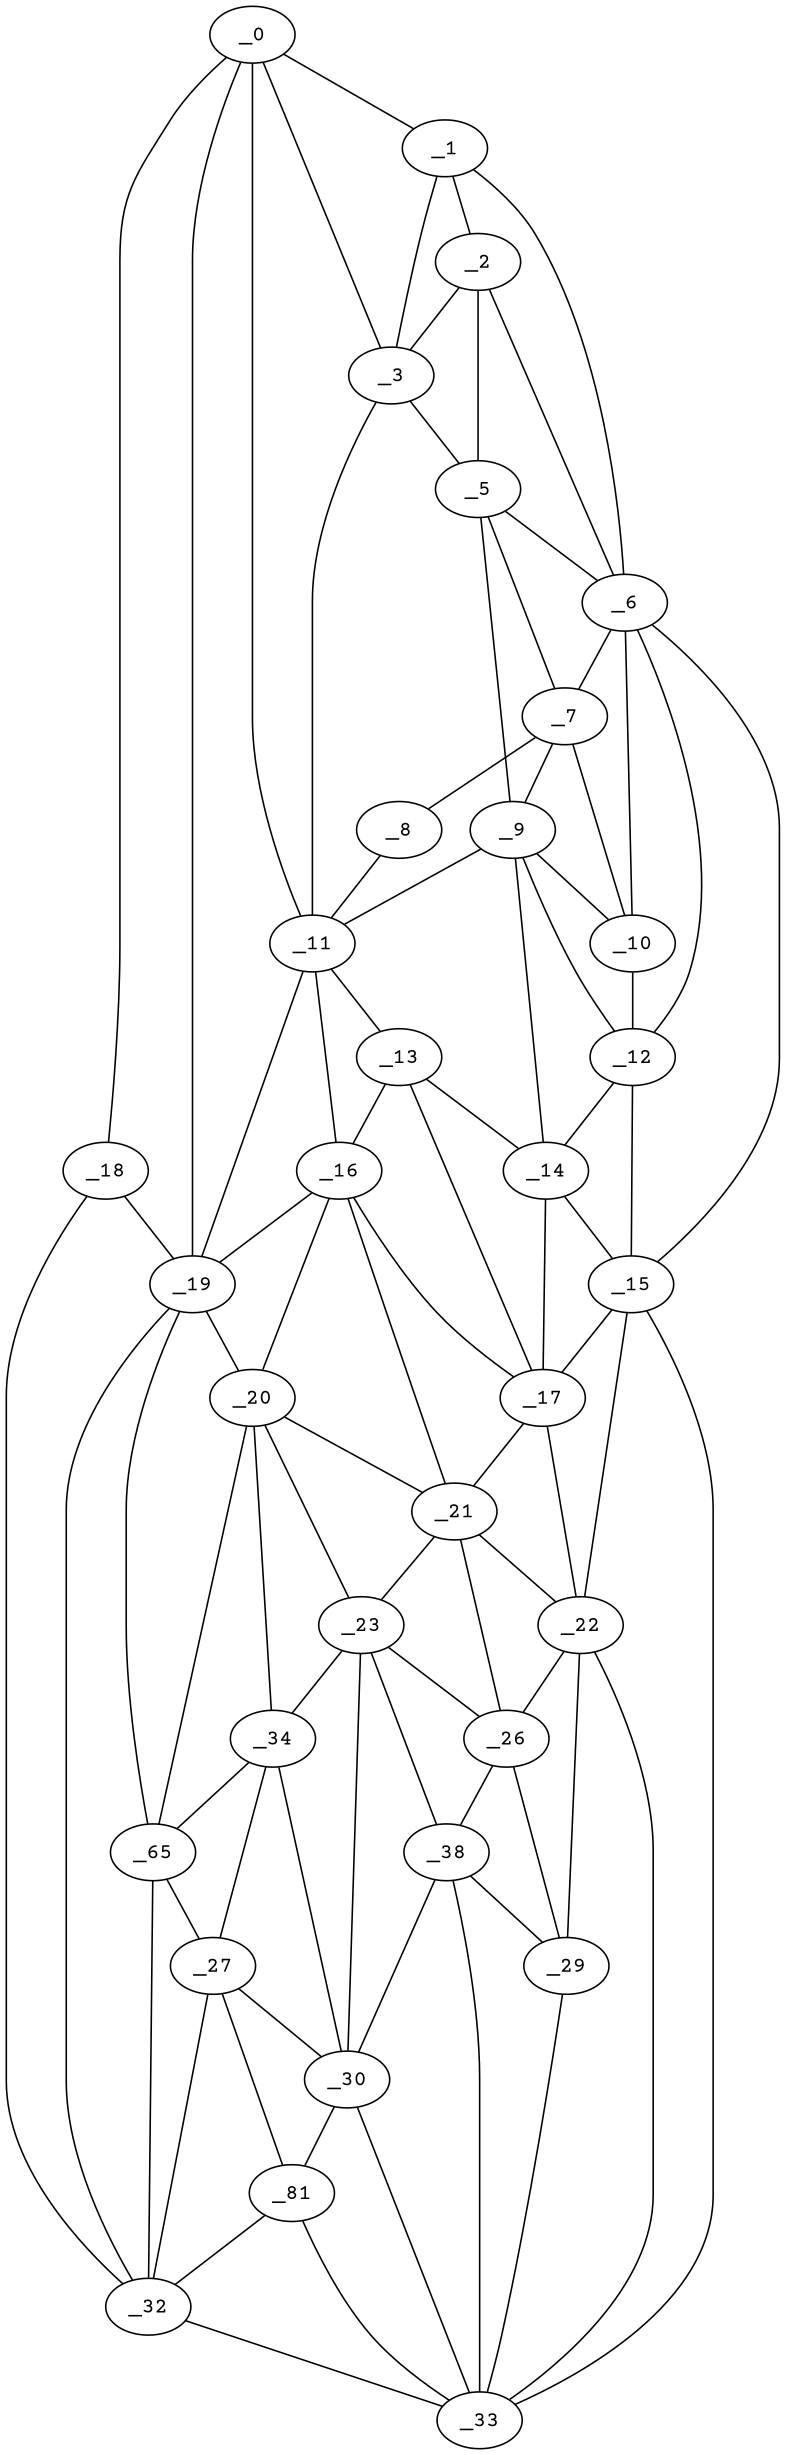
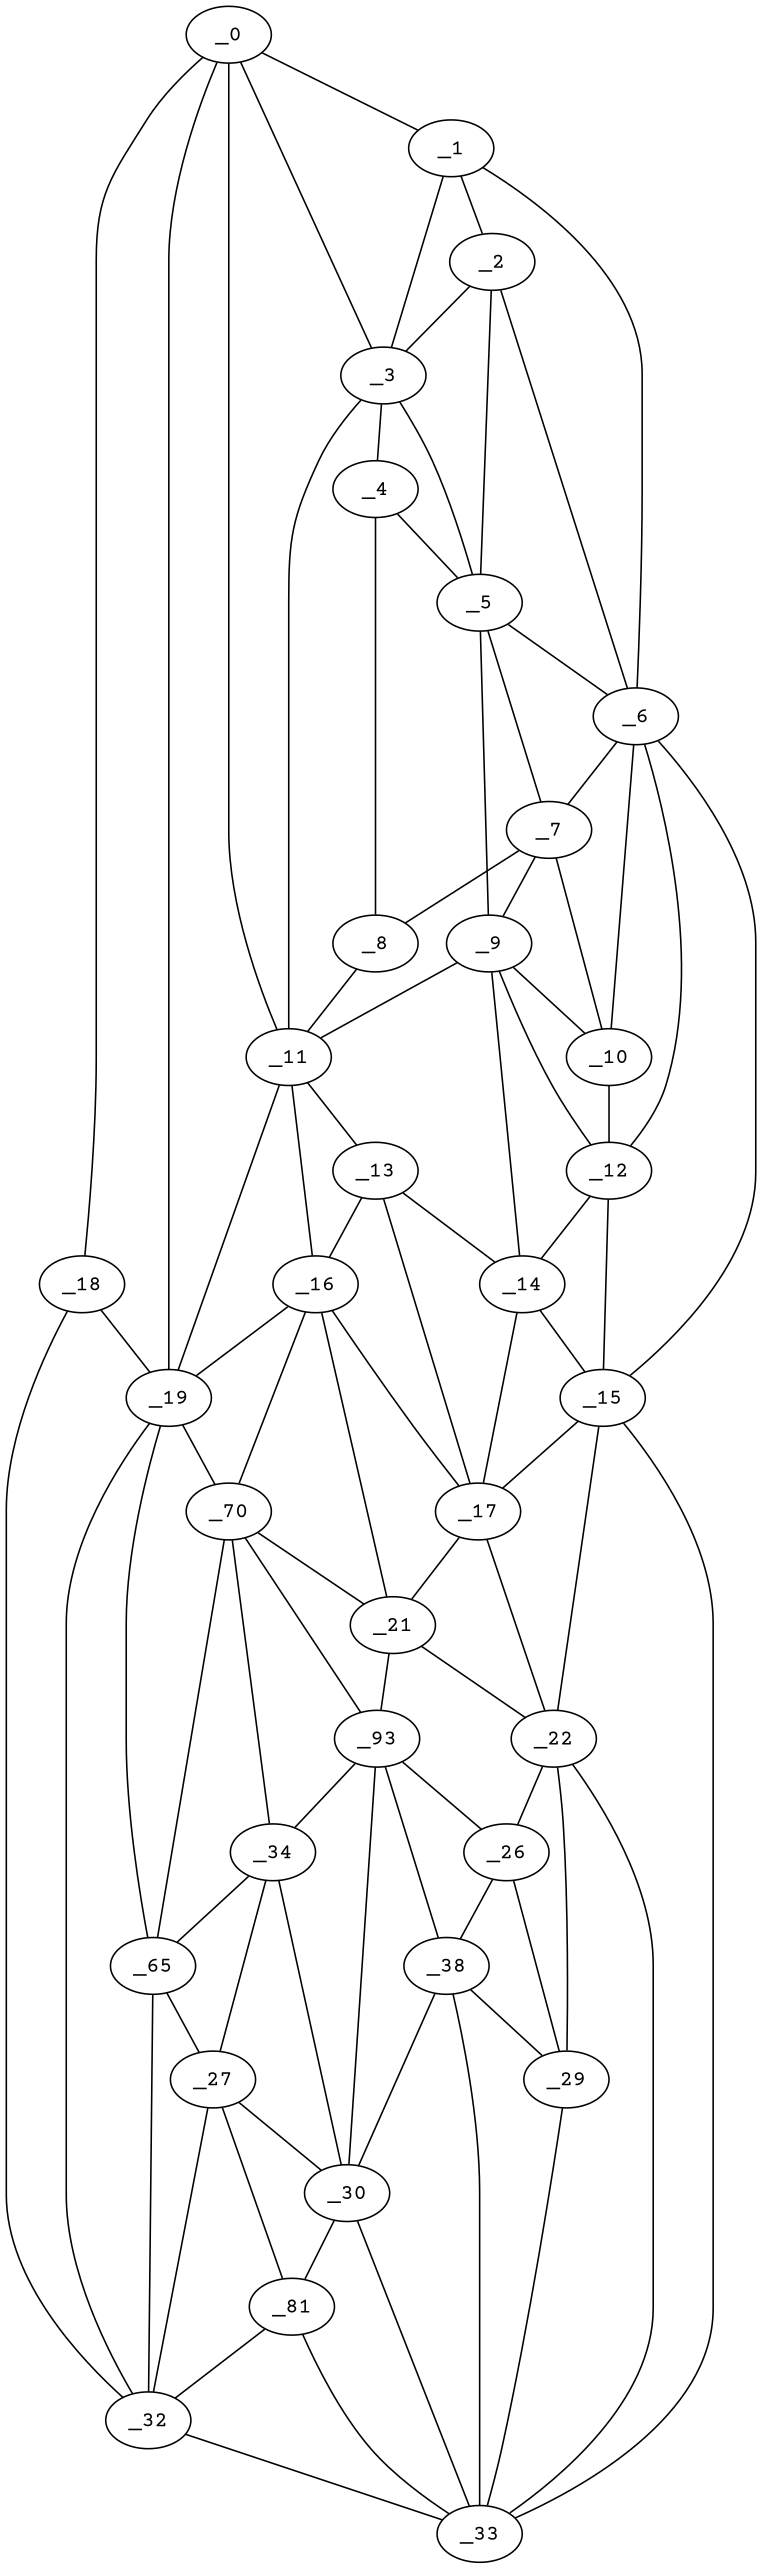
node "_4": added
node "_20": label "_20" -> "_70"
node "_23": label "_23" -> "_93"
edge "_21" -- "_26": removed
